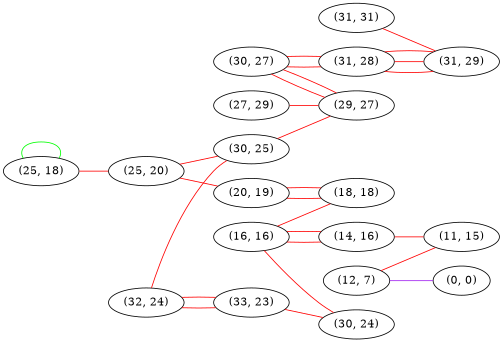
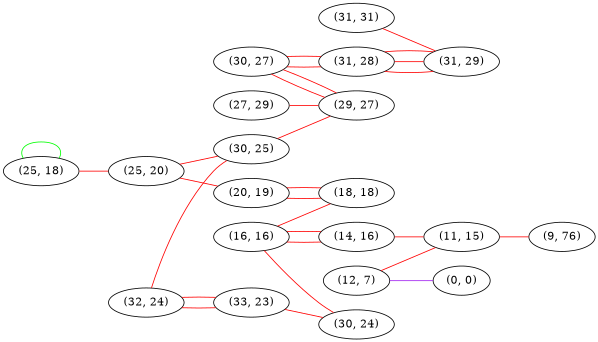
node "(9, 76)": added
